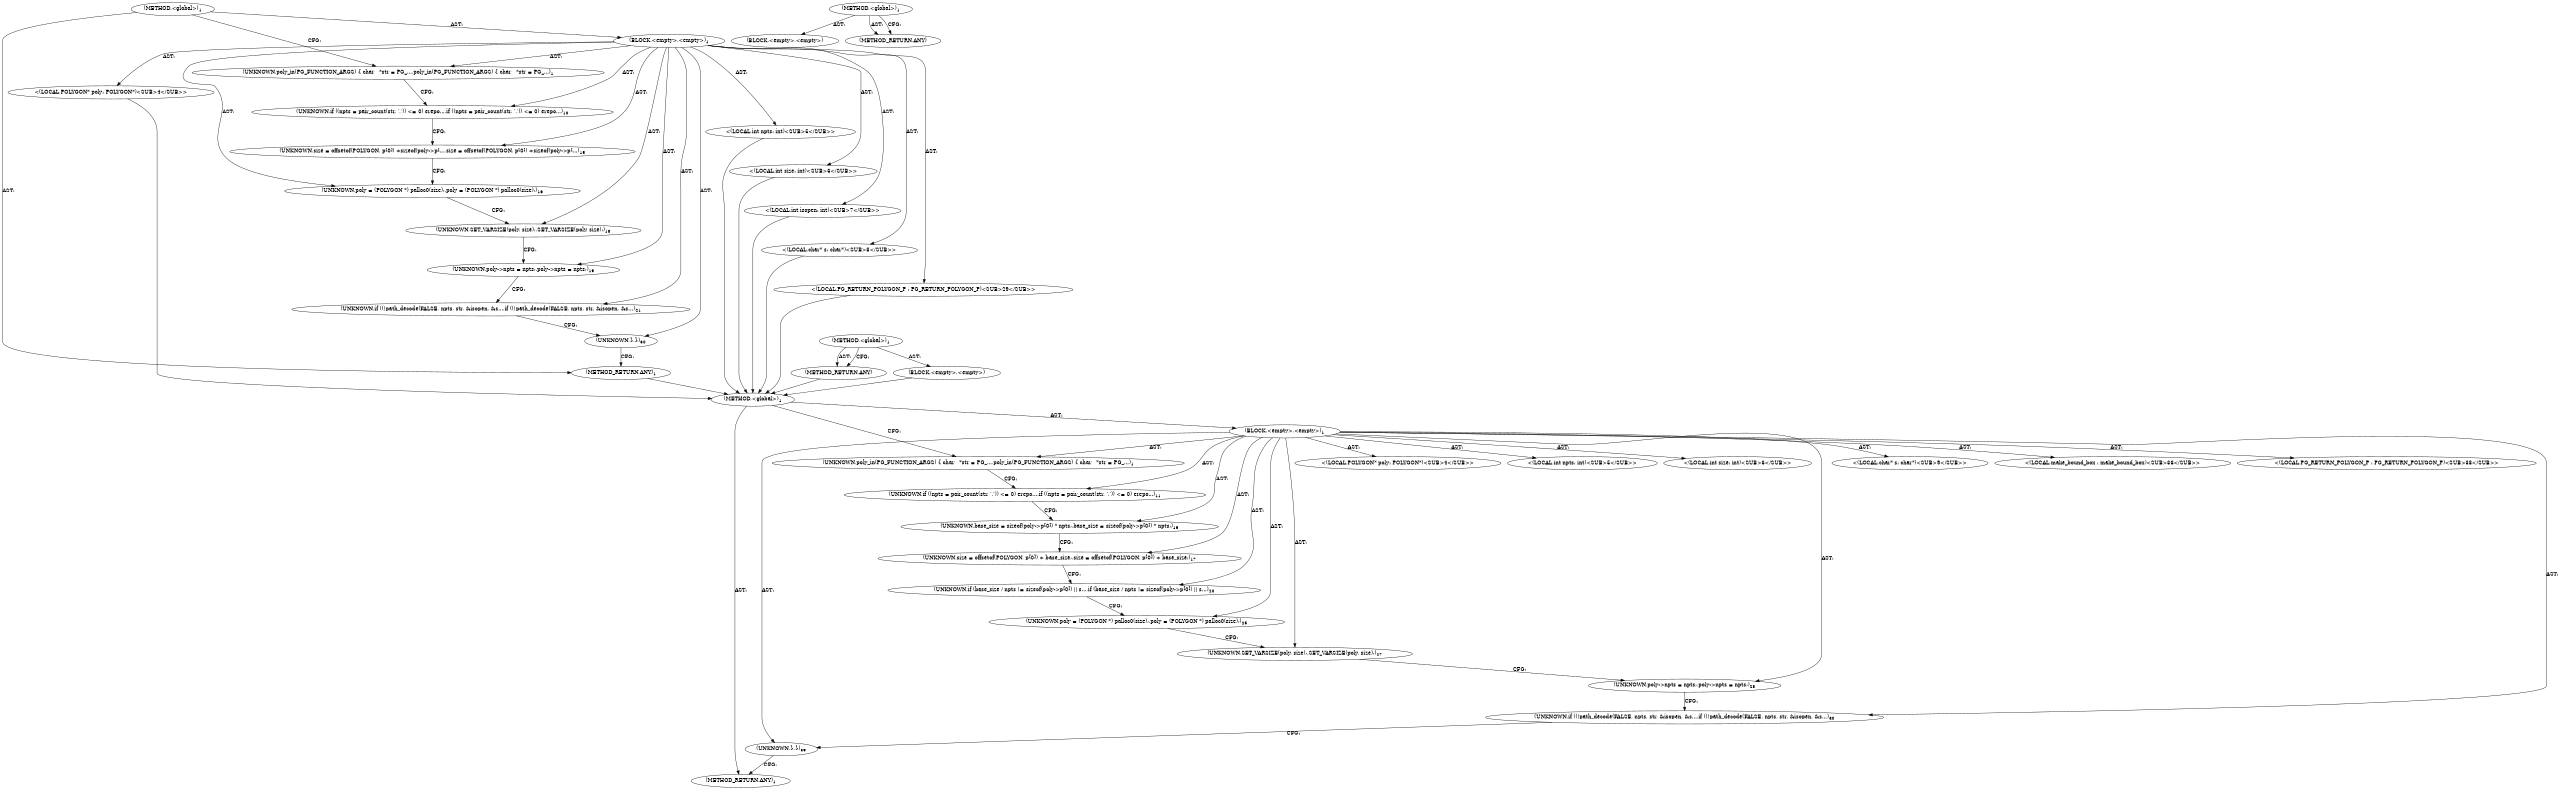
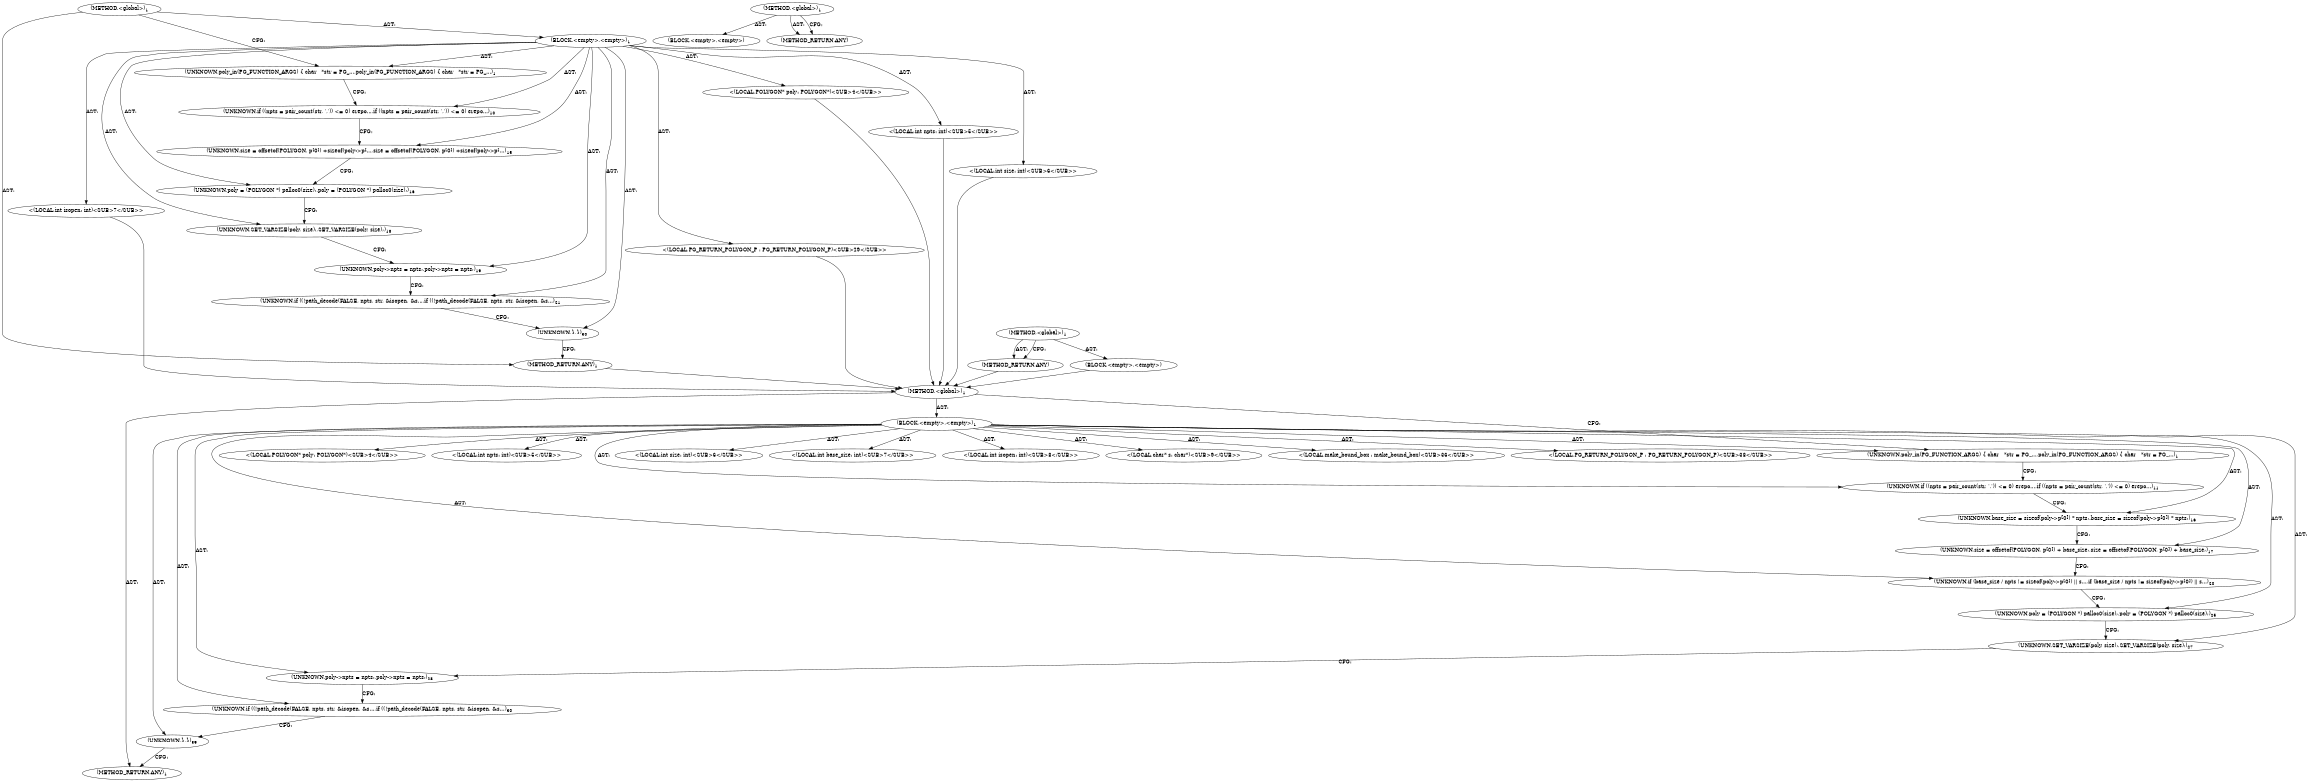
node "<(LOCAL,char* s: char*)<SUB>8</SUB>>": removed
node "<(LOCAL,int base_size: int)<SUB>7</SUB>>": added
node "<(LOCAL,int isopen: int)<SUB>8</SUB>>": added
